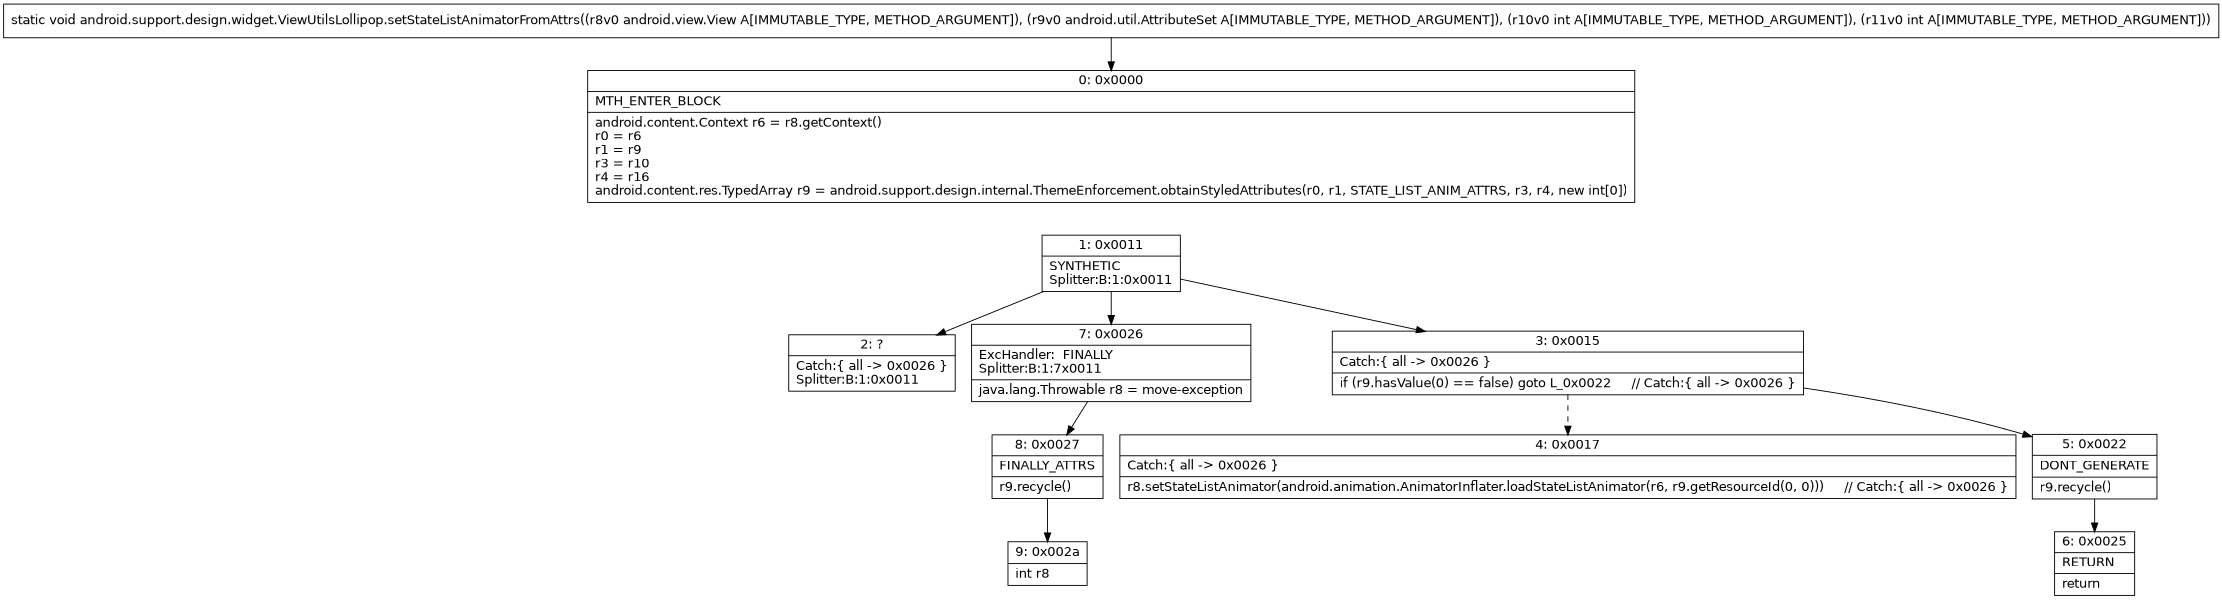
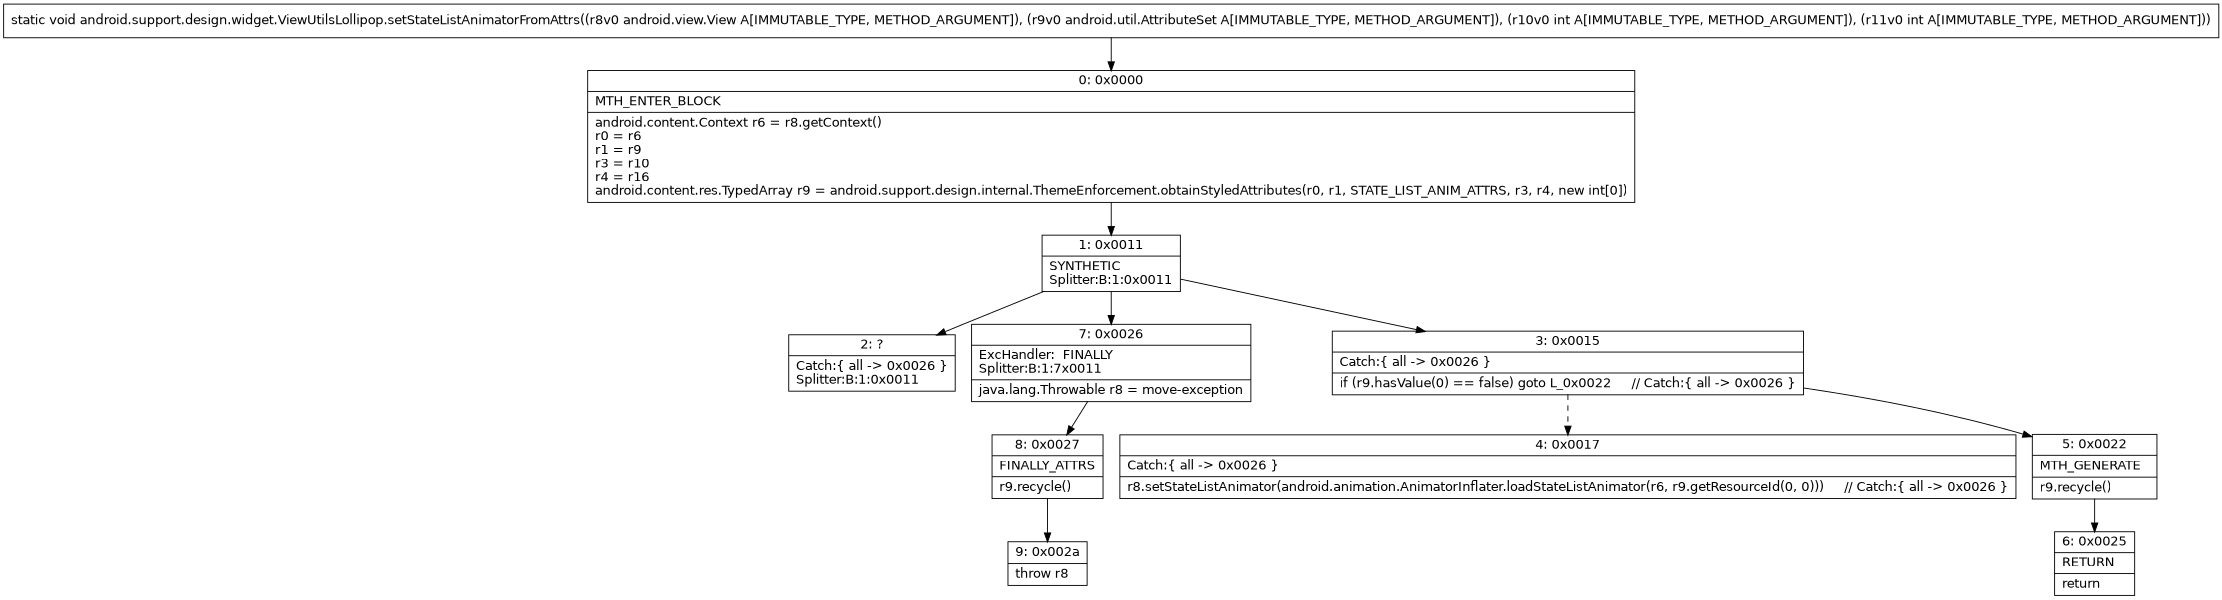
edge "0: 0x0000" -> "1: 0x0011": added
node "5: 0x0022": text "DONT_GENERATE" -> "MTH_GENERATE"
node "9: 0x002a": text "int r8" -> "throw r8"
